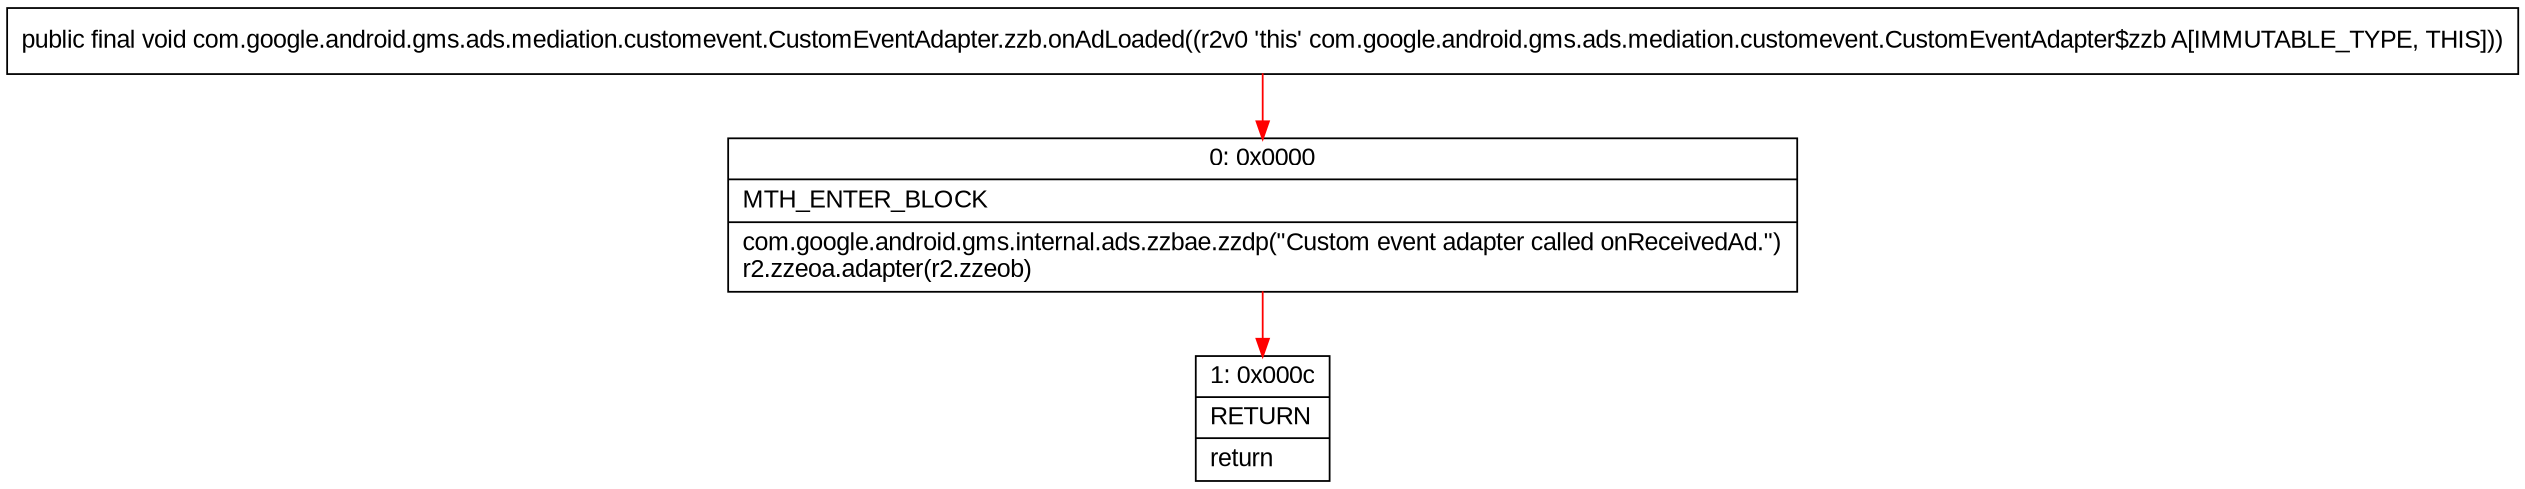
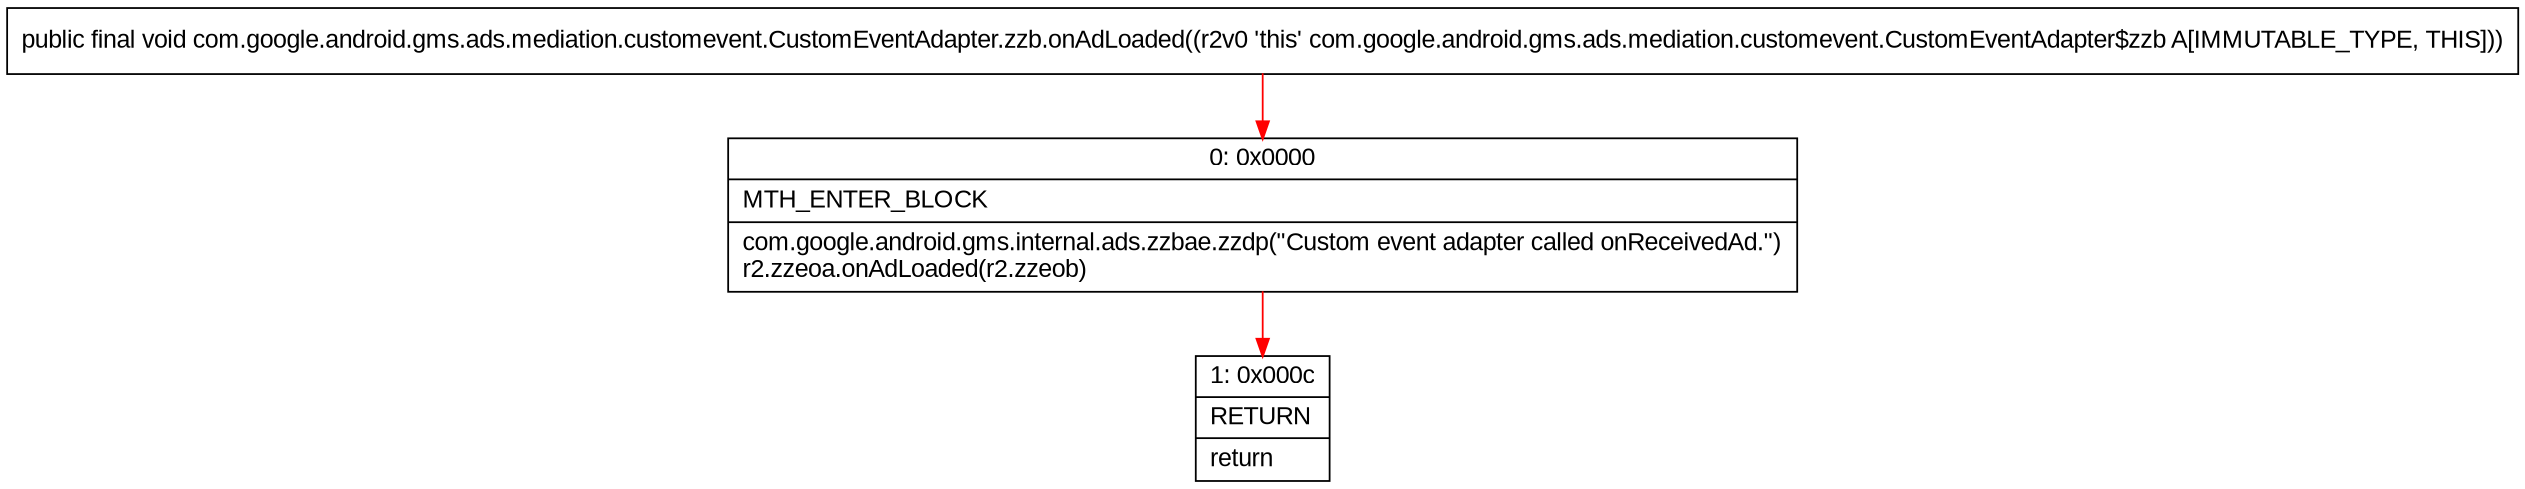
node "0: 0x0000": text "r2.zzeoa.adapter(r2.zzeob)" -> "r2.zzeoa.onAdLoaded(r2.zzeob)"
